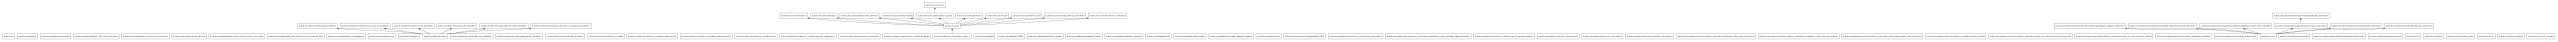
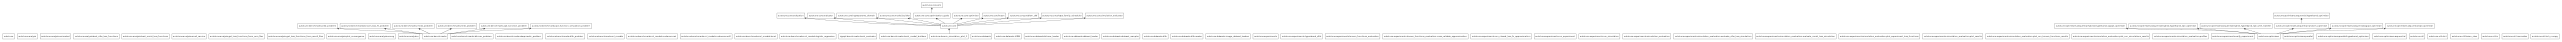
node "autotune.benchmarks.torch_evaluator": label "autotune.benchmarks.torch_evaluator" -> "sigopt.benchmarks.torch_evaluator"
node "autotune.run": label "autotune.run" -> "autotune.optimisers"
